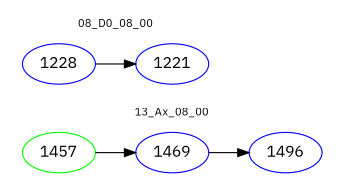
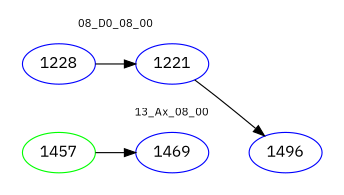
edge "1469" -> "1496": now "1221" -> "1496"
